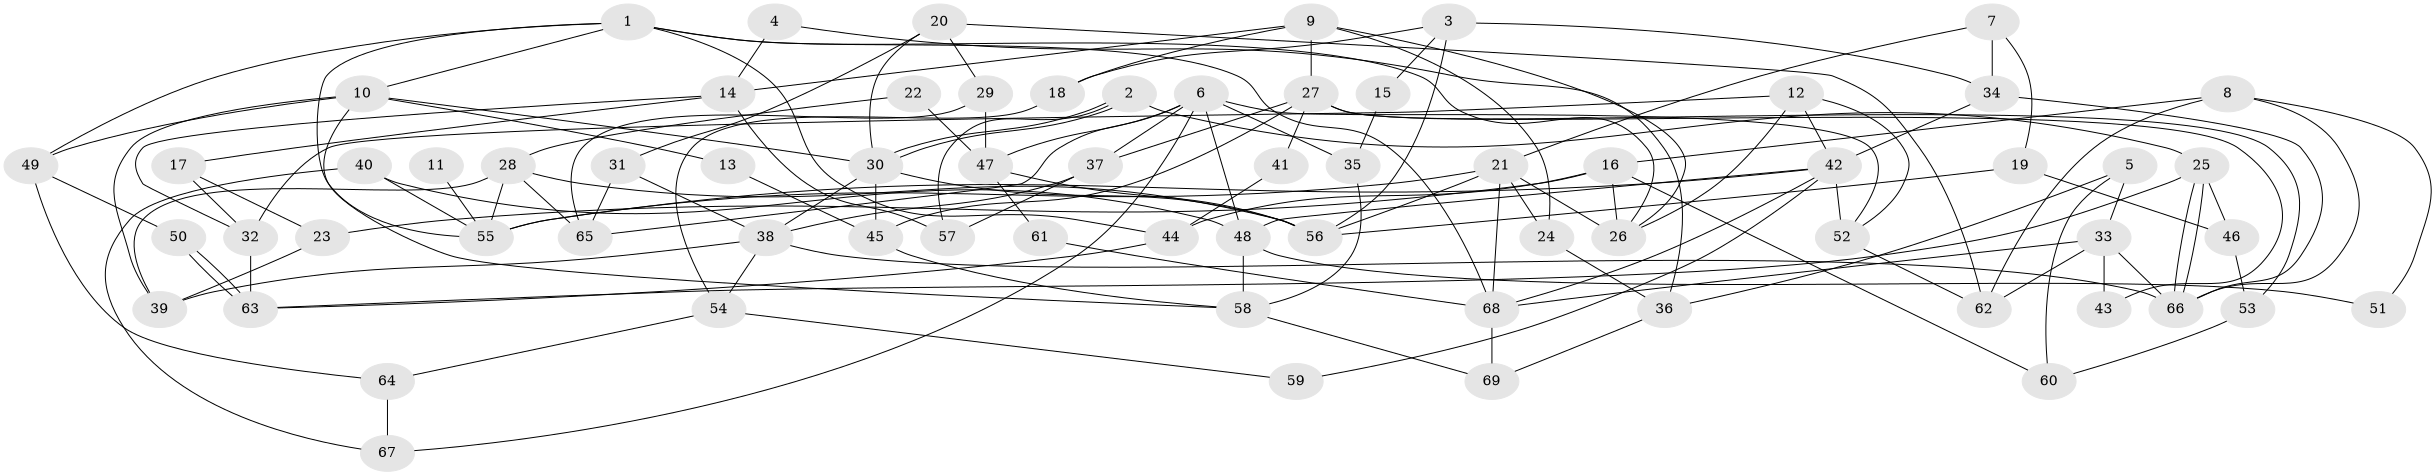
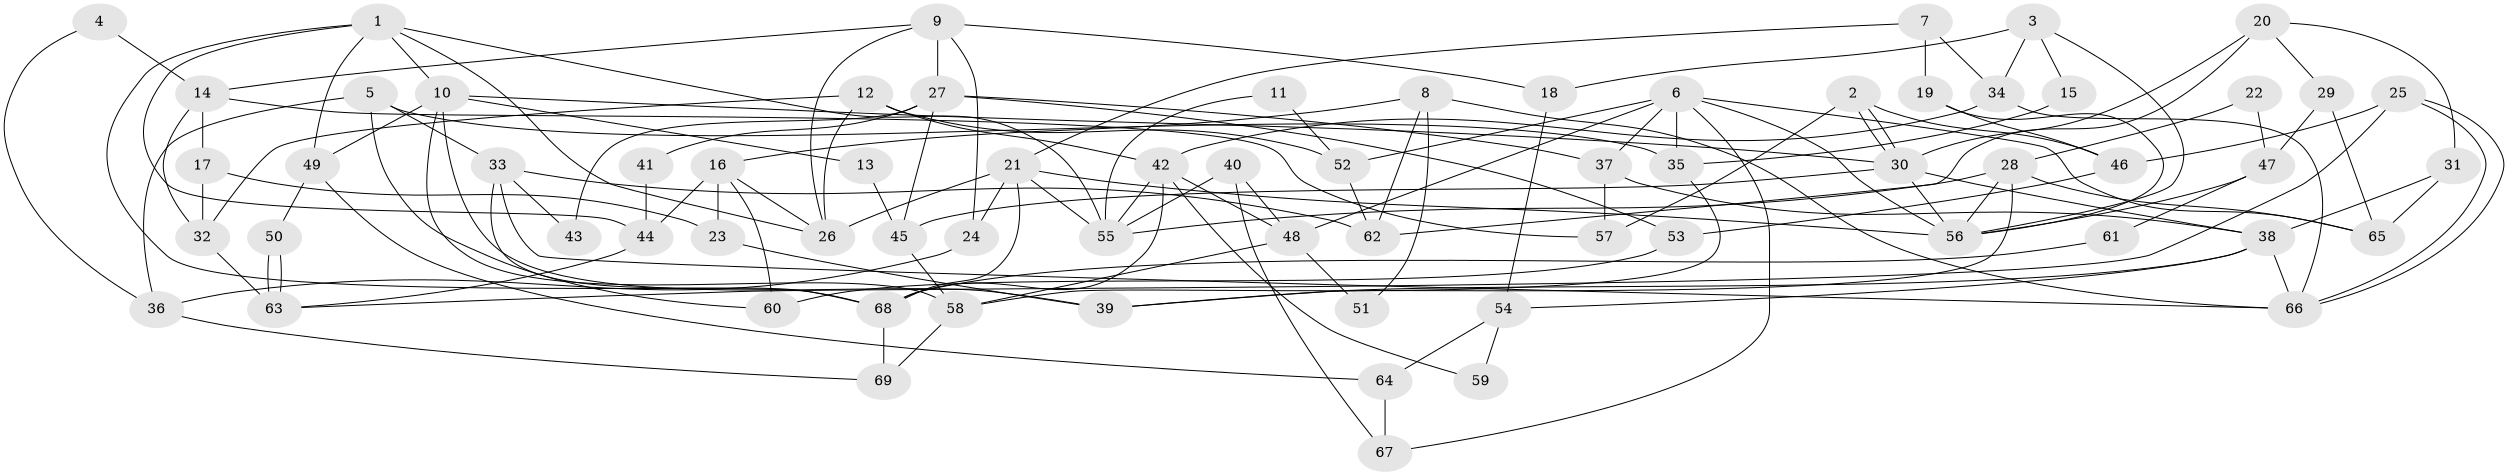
edge "5" -- "35": added
edge "2" -- "25": now "2" -- "46"
edge "6" -- "47": now "6" -- "56"
edge "42" -- "52": now "11" -- "52"
